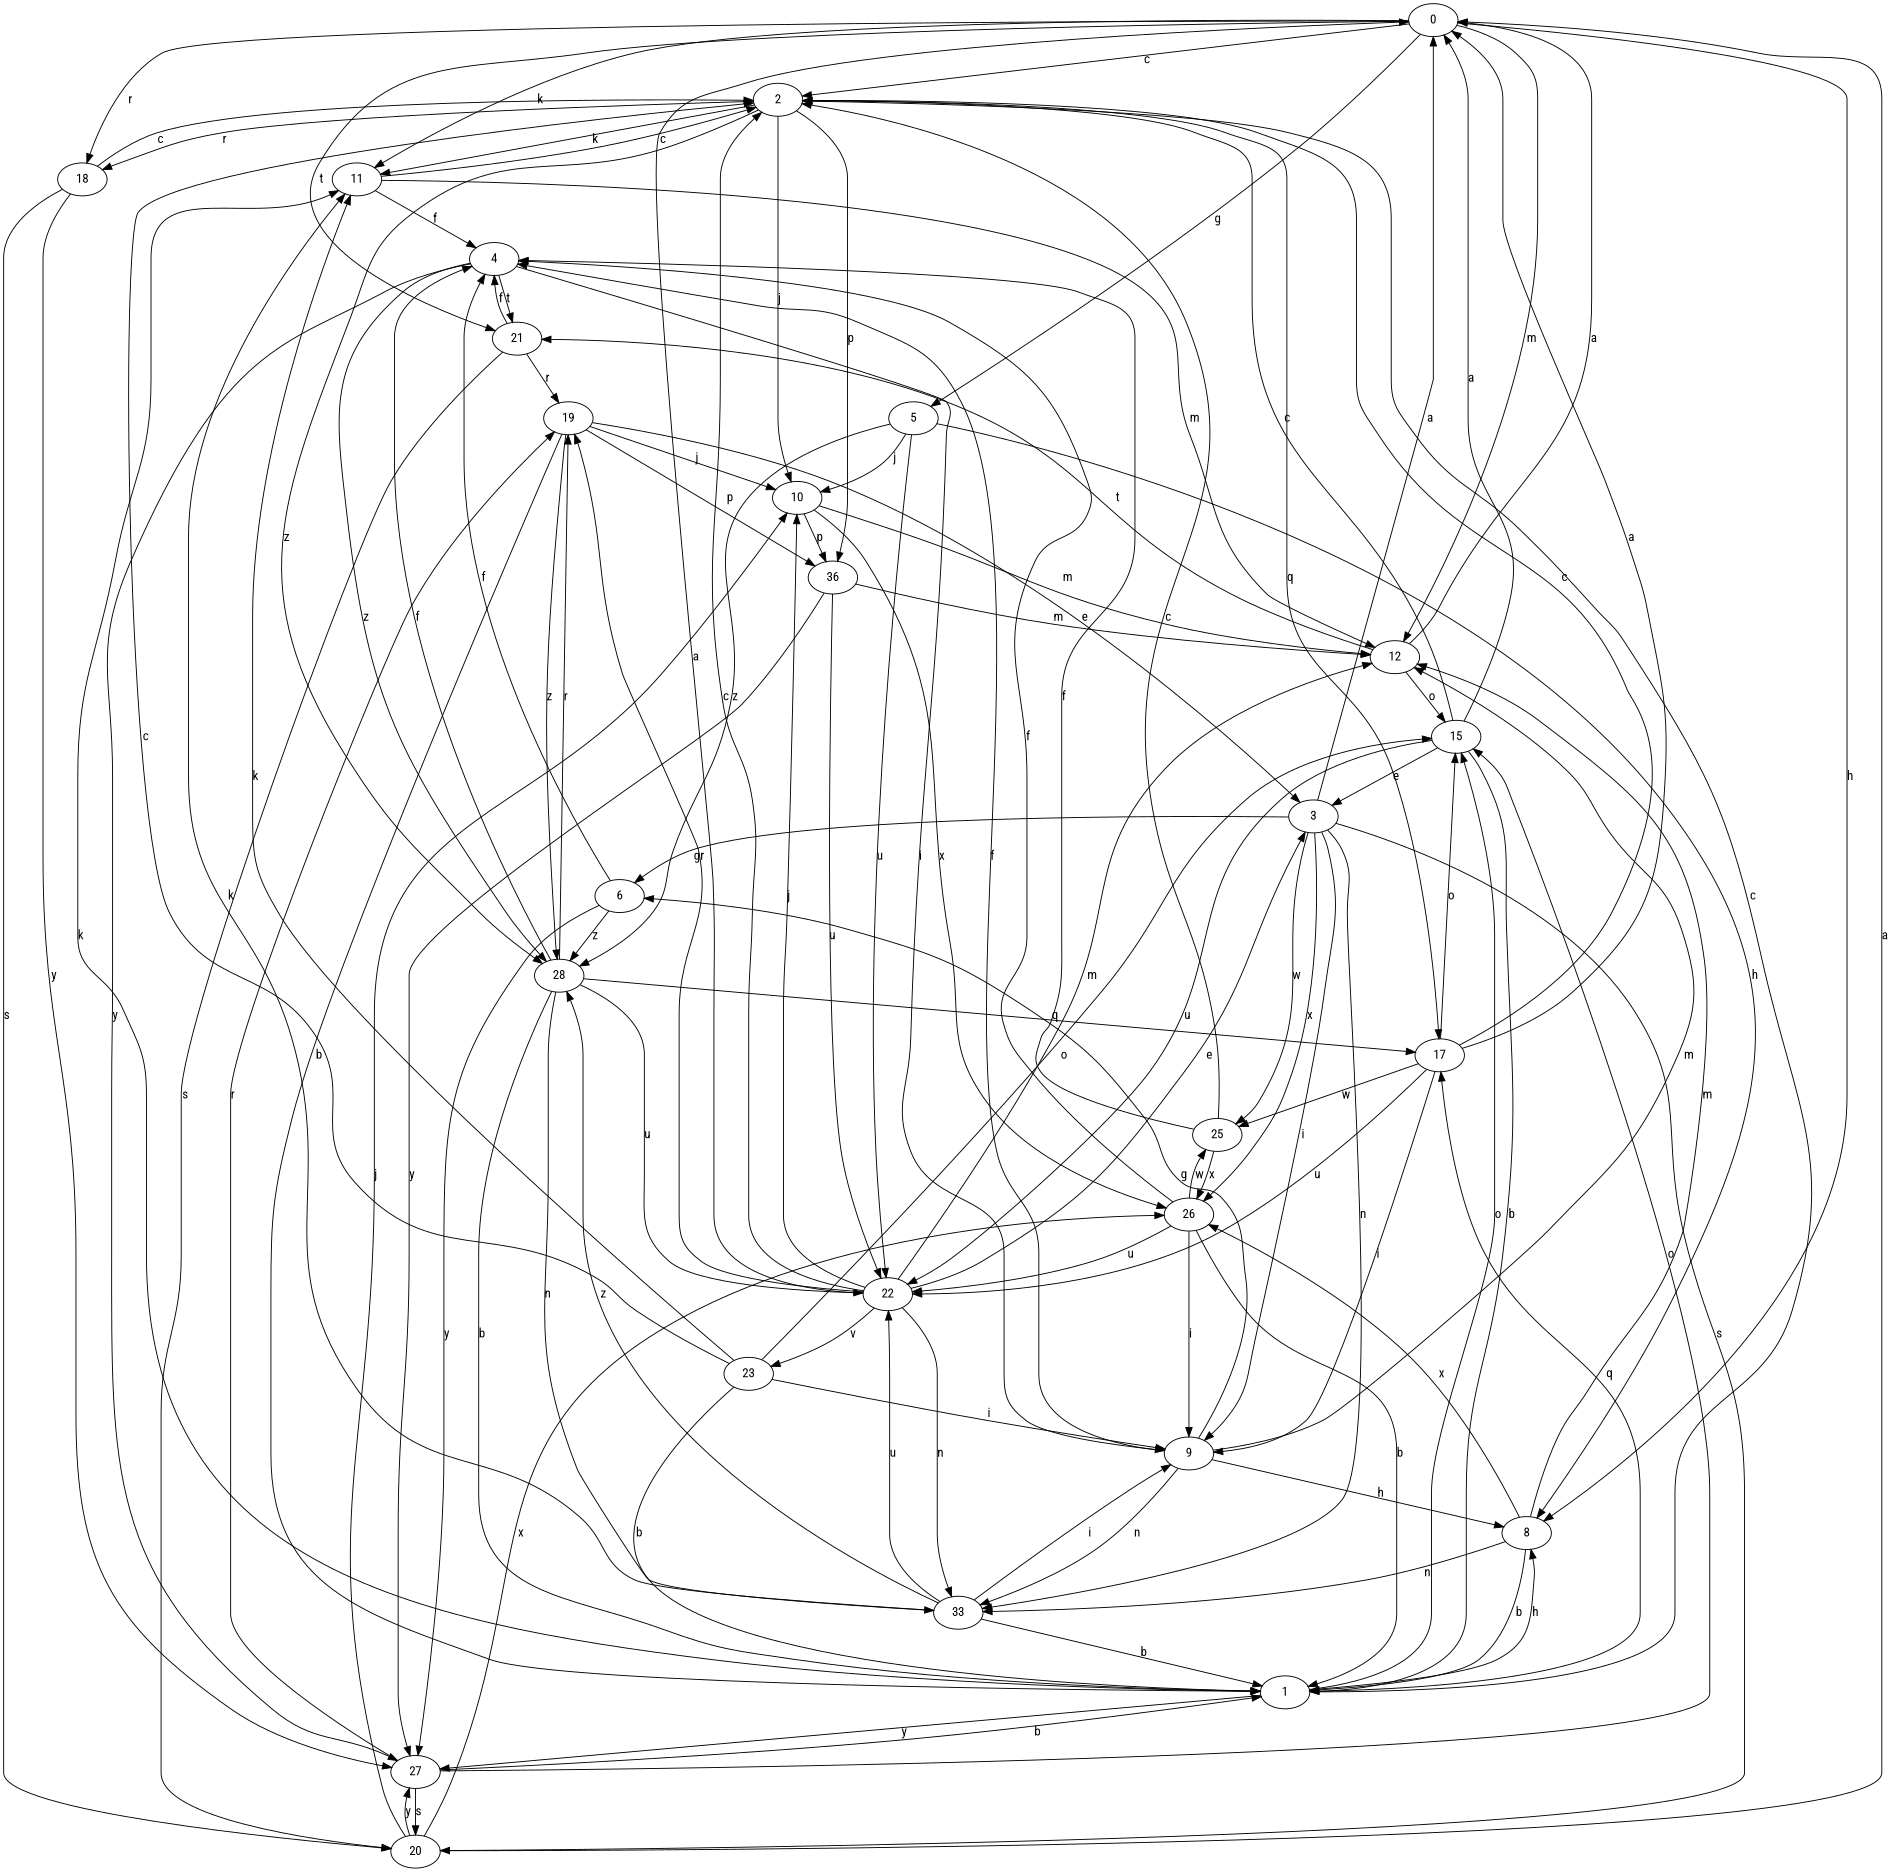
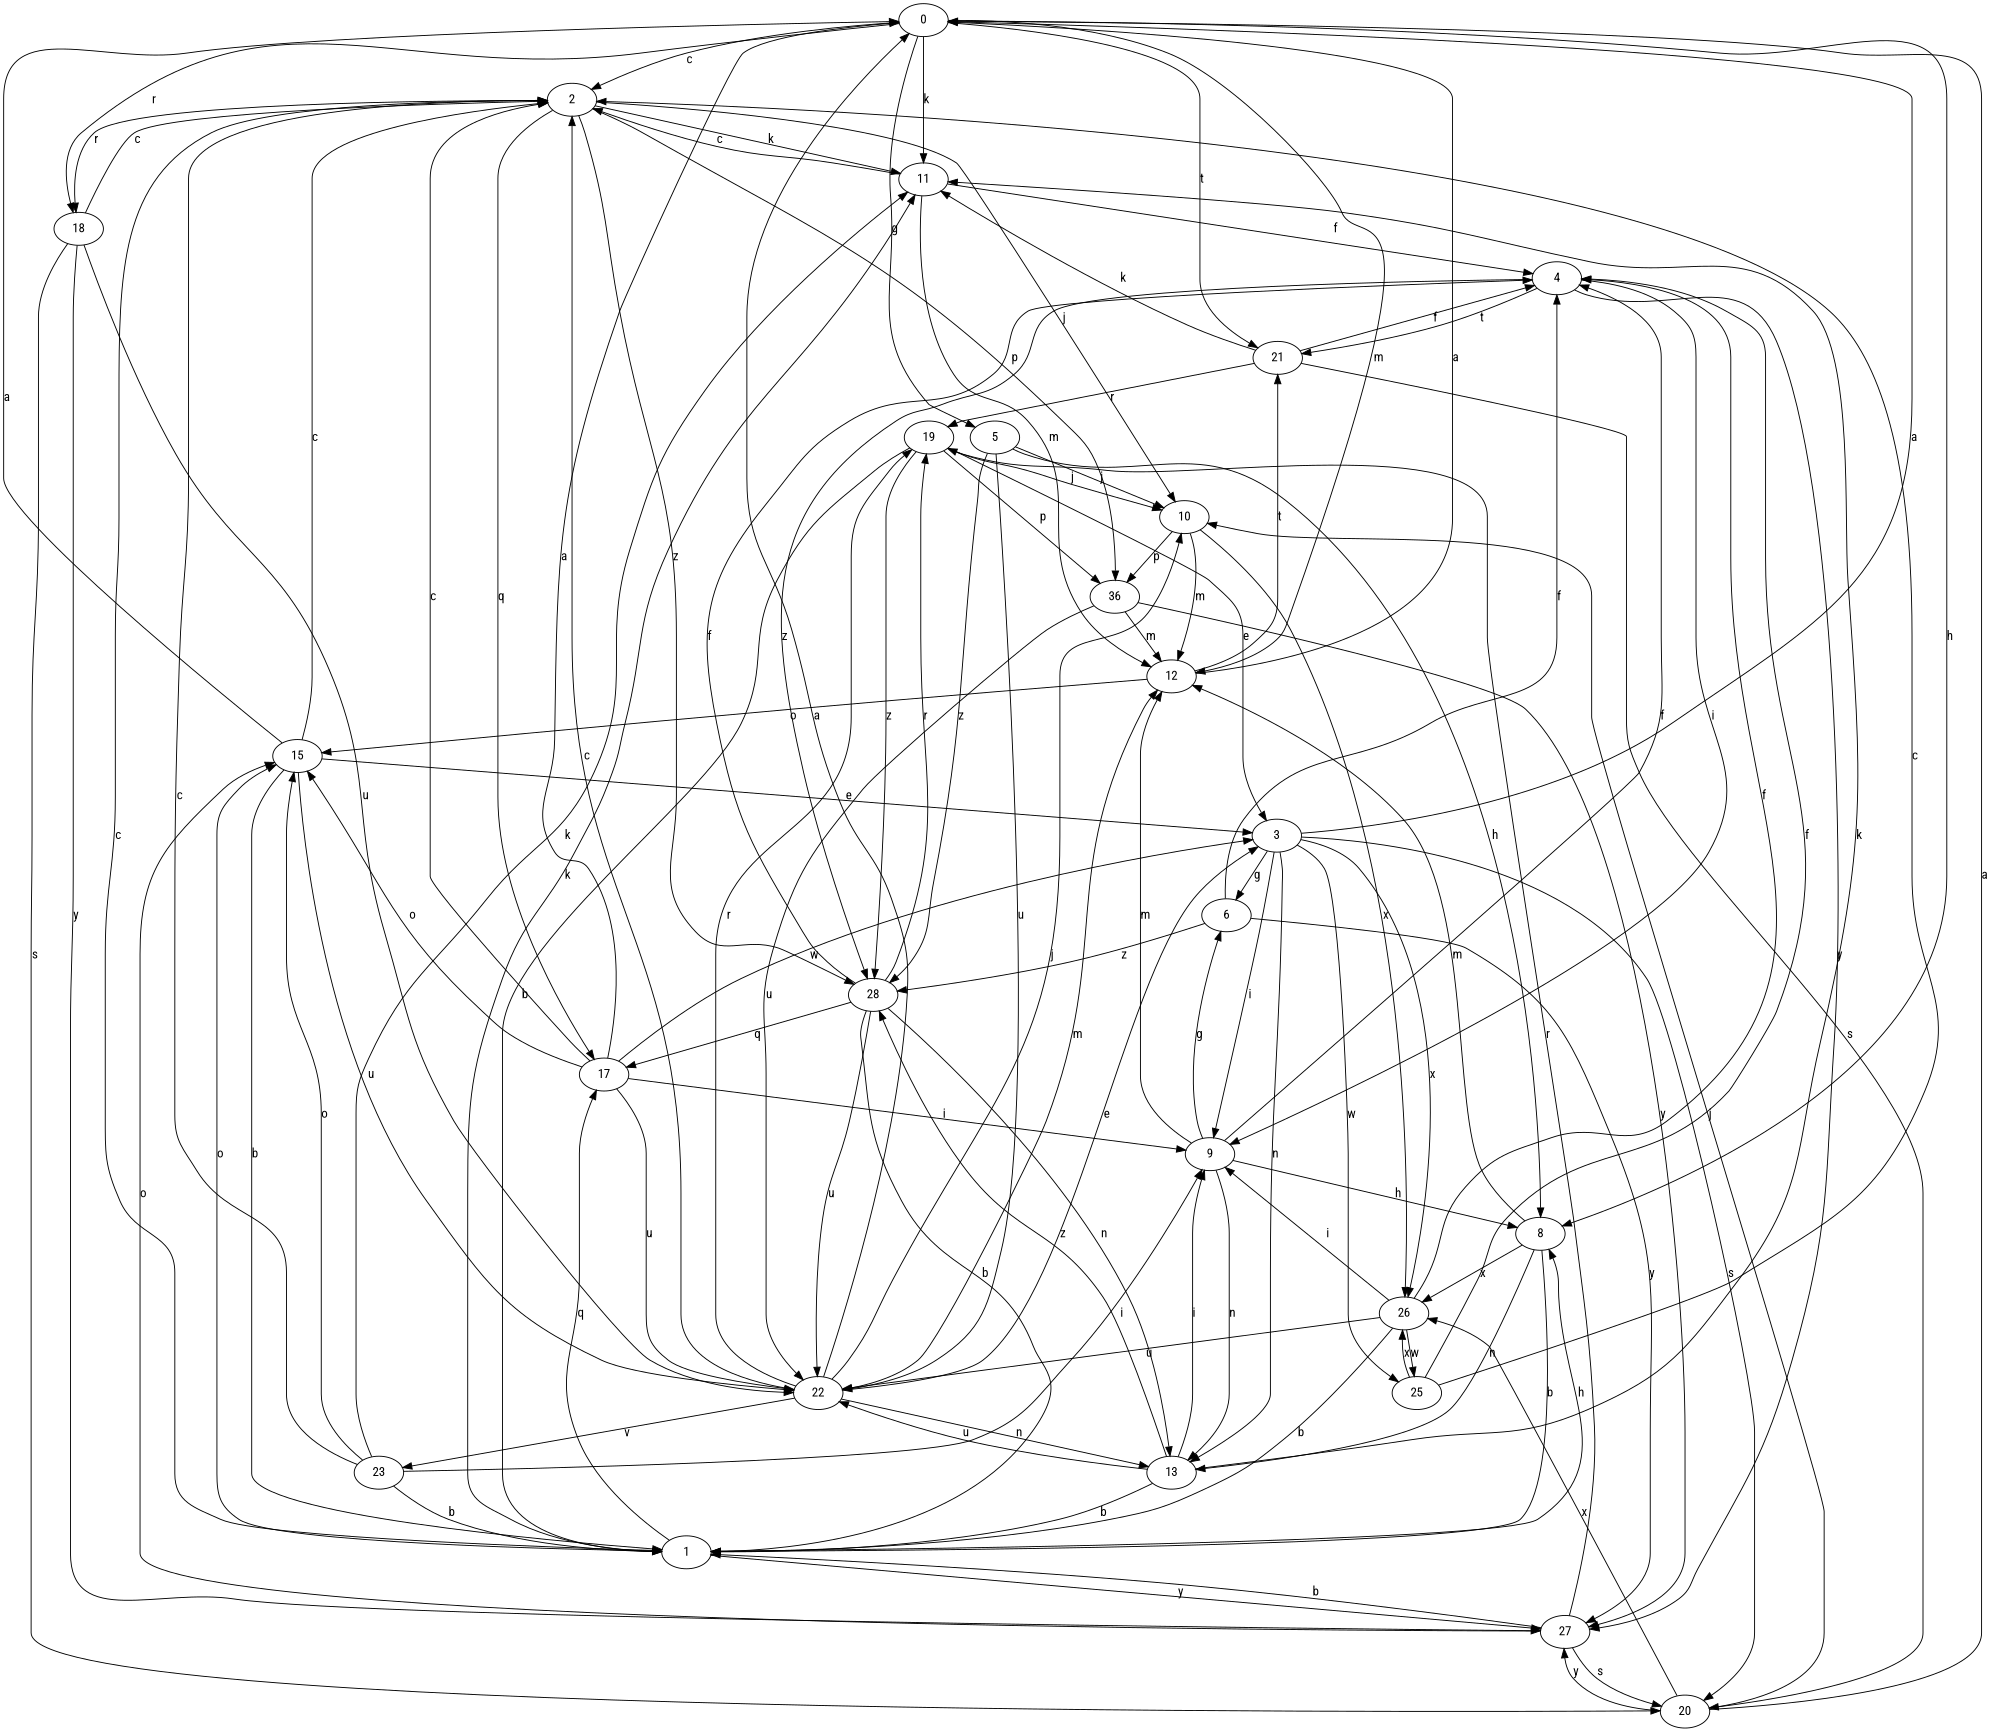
edge "21" -> "11": added, label "k"
edge "18" -> "22": added, label "u"
edge "17" -> "25": now "17" -> "3"
node "33": label "33" -> "13"
